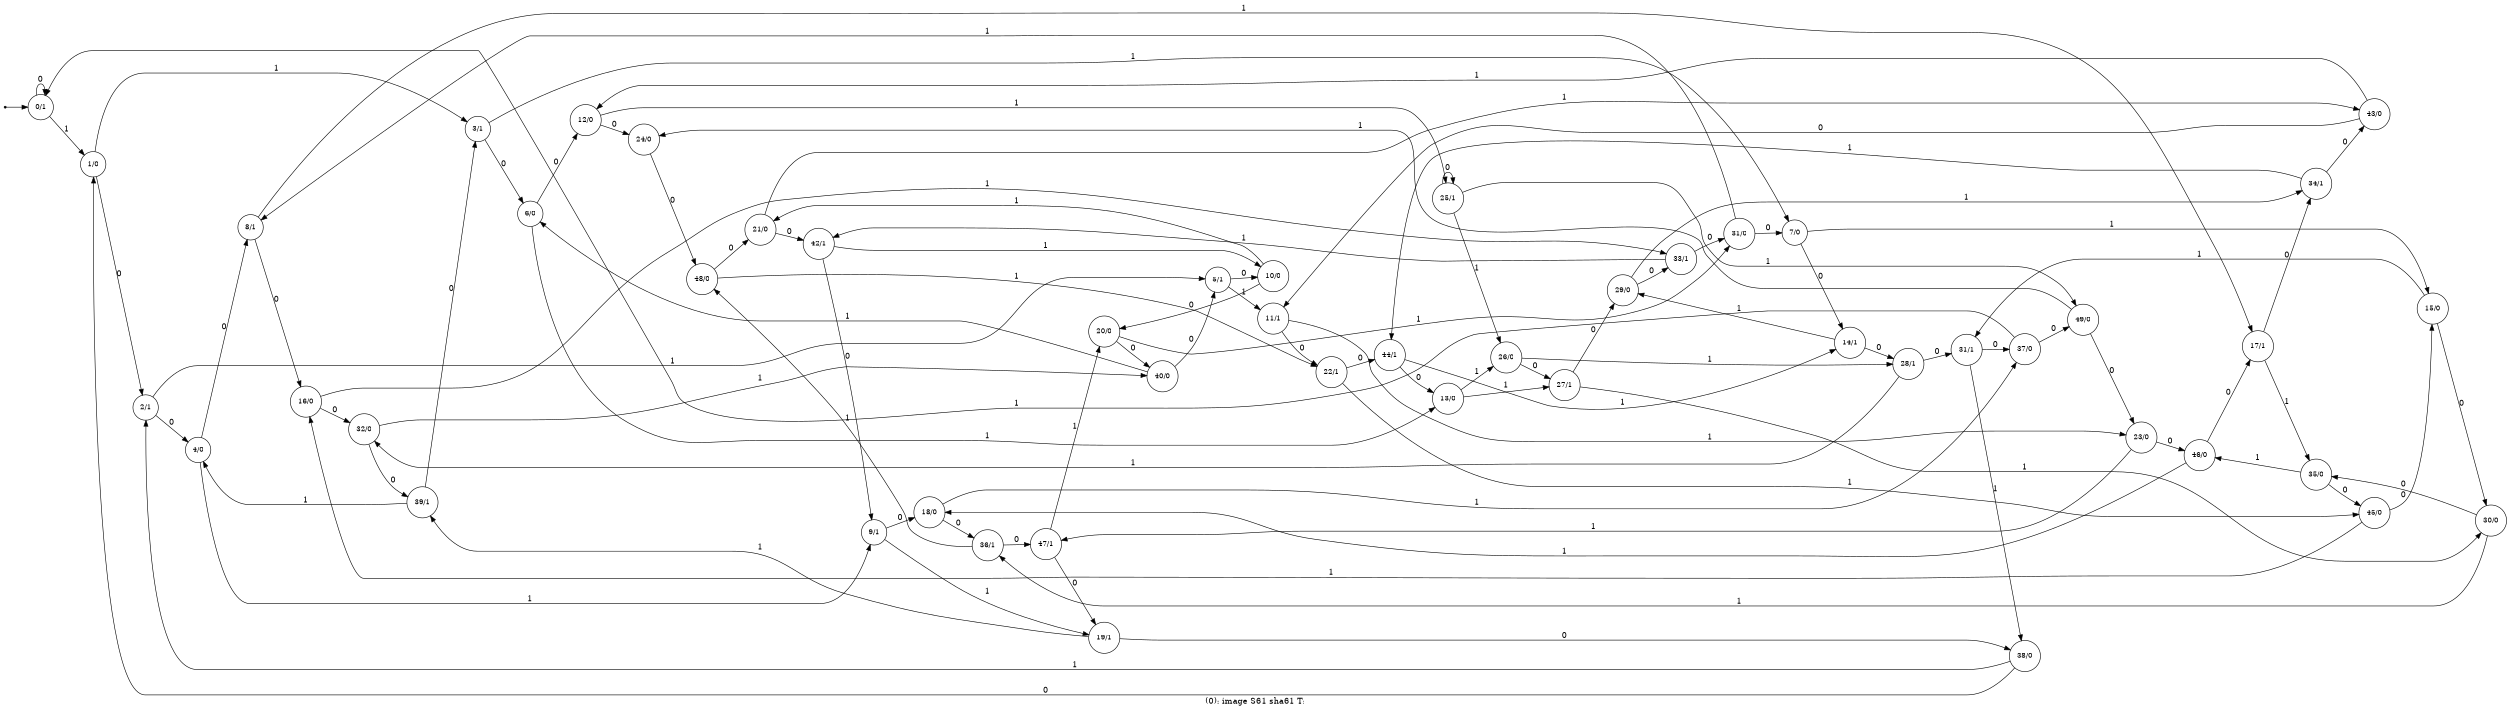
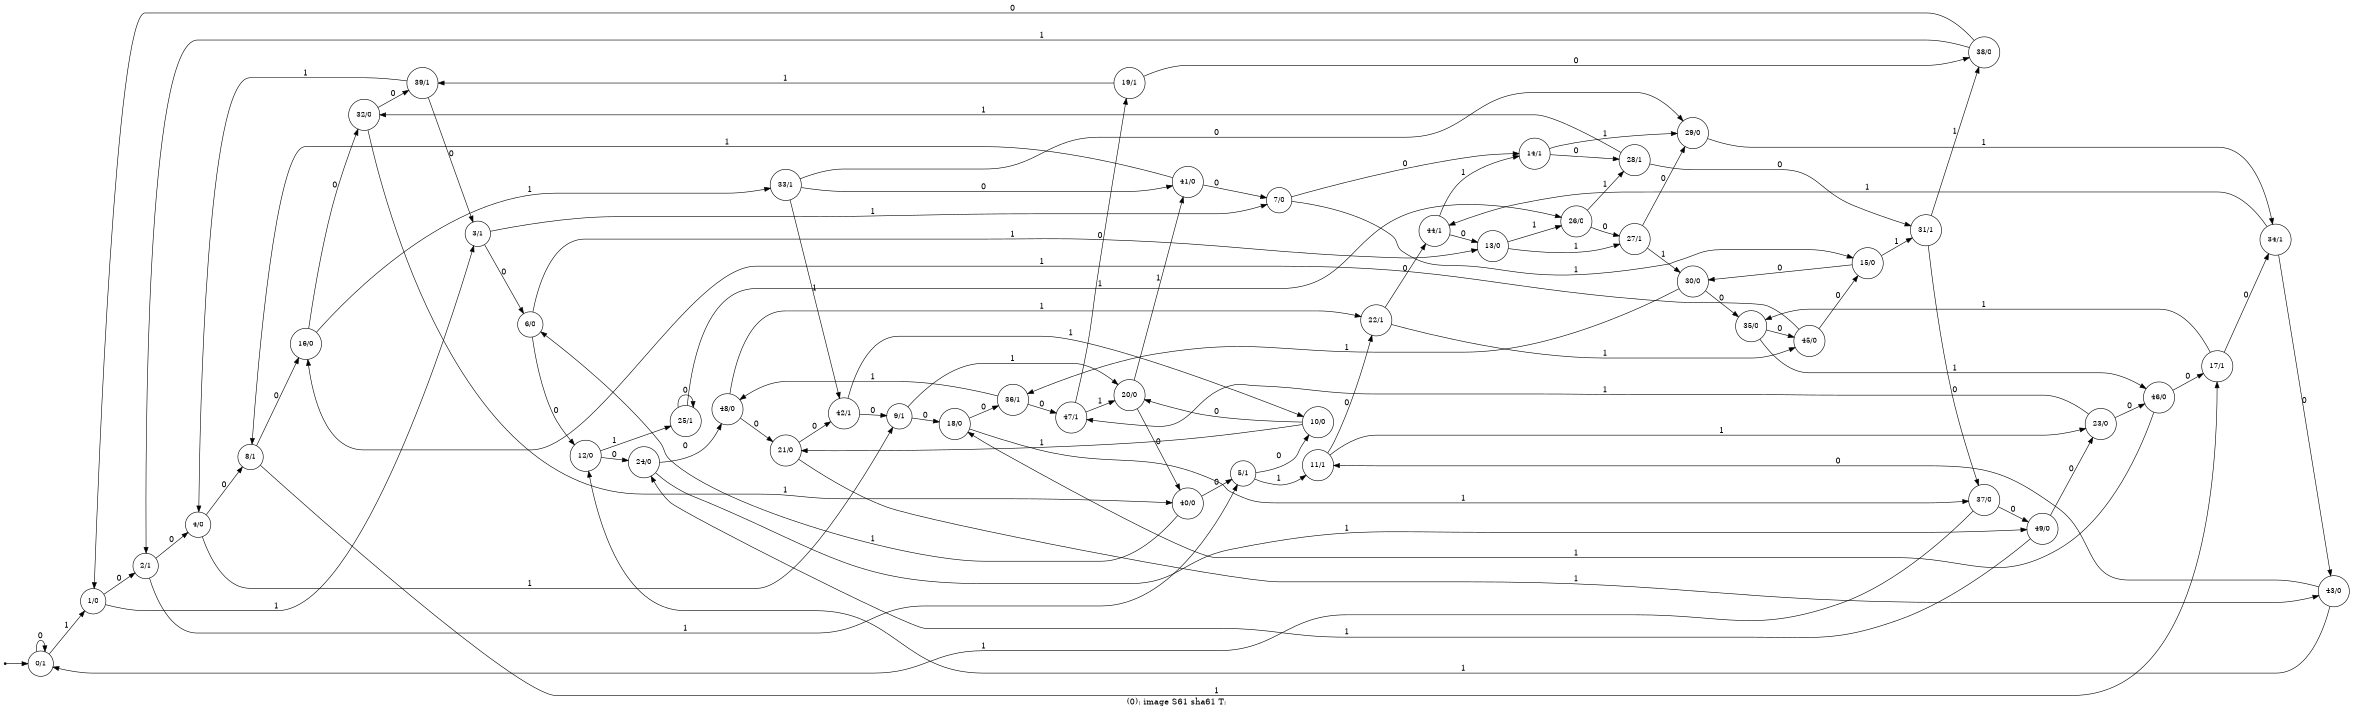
node "31/0": label "31/0" -> "41/0"
edge "25/1" -> "49/0": now "24/0" -> "49/0"
edge "29/0" -> "33/1": reversed
edge "9/1" -> "19/1": now "9/1" -> "20/0"
